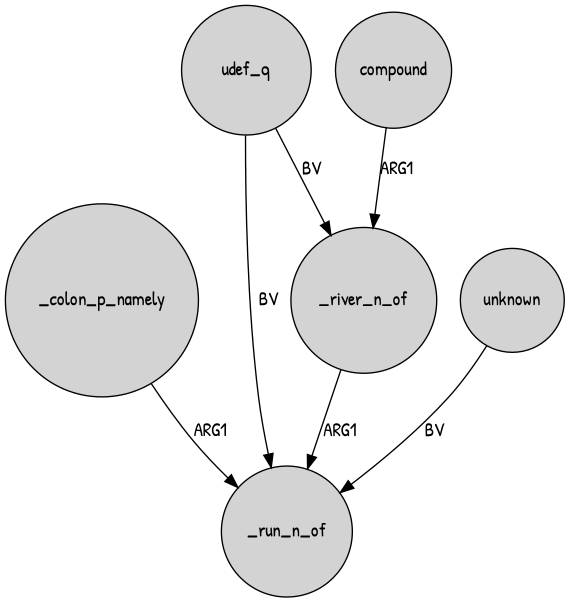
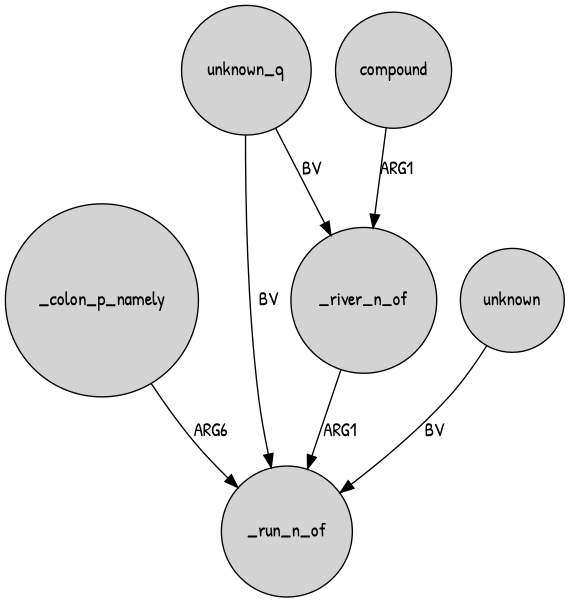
node "udef_q": label "udef_q" -> "unknown_q"
edge "_colon_p_namely" -> "_run_n_of": label "ARG1" -> "ARG6"
